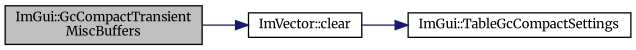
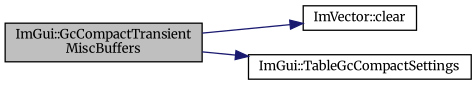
edge "ImVector::clear" -> "ImGui::TableGcCompactSettings": now "ImGui::GcCompactTransient MiscBuffers" -> "ImGui::TableGcCompactSettings"
